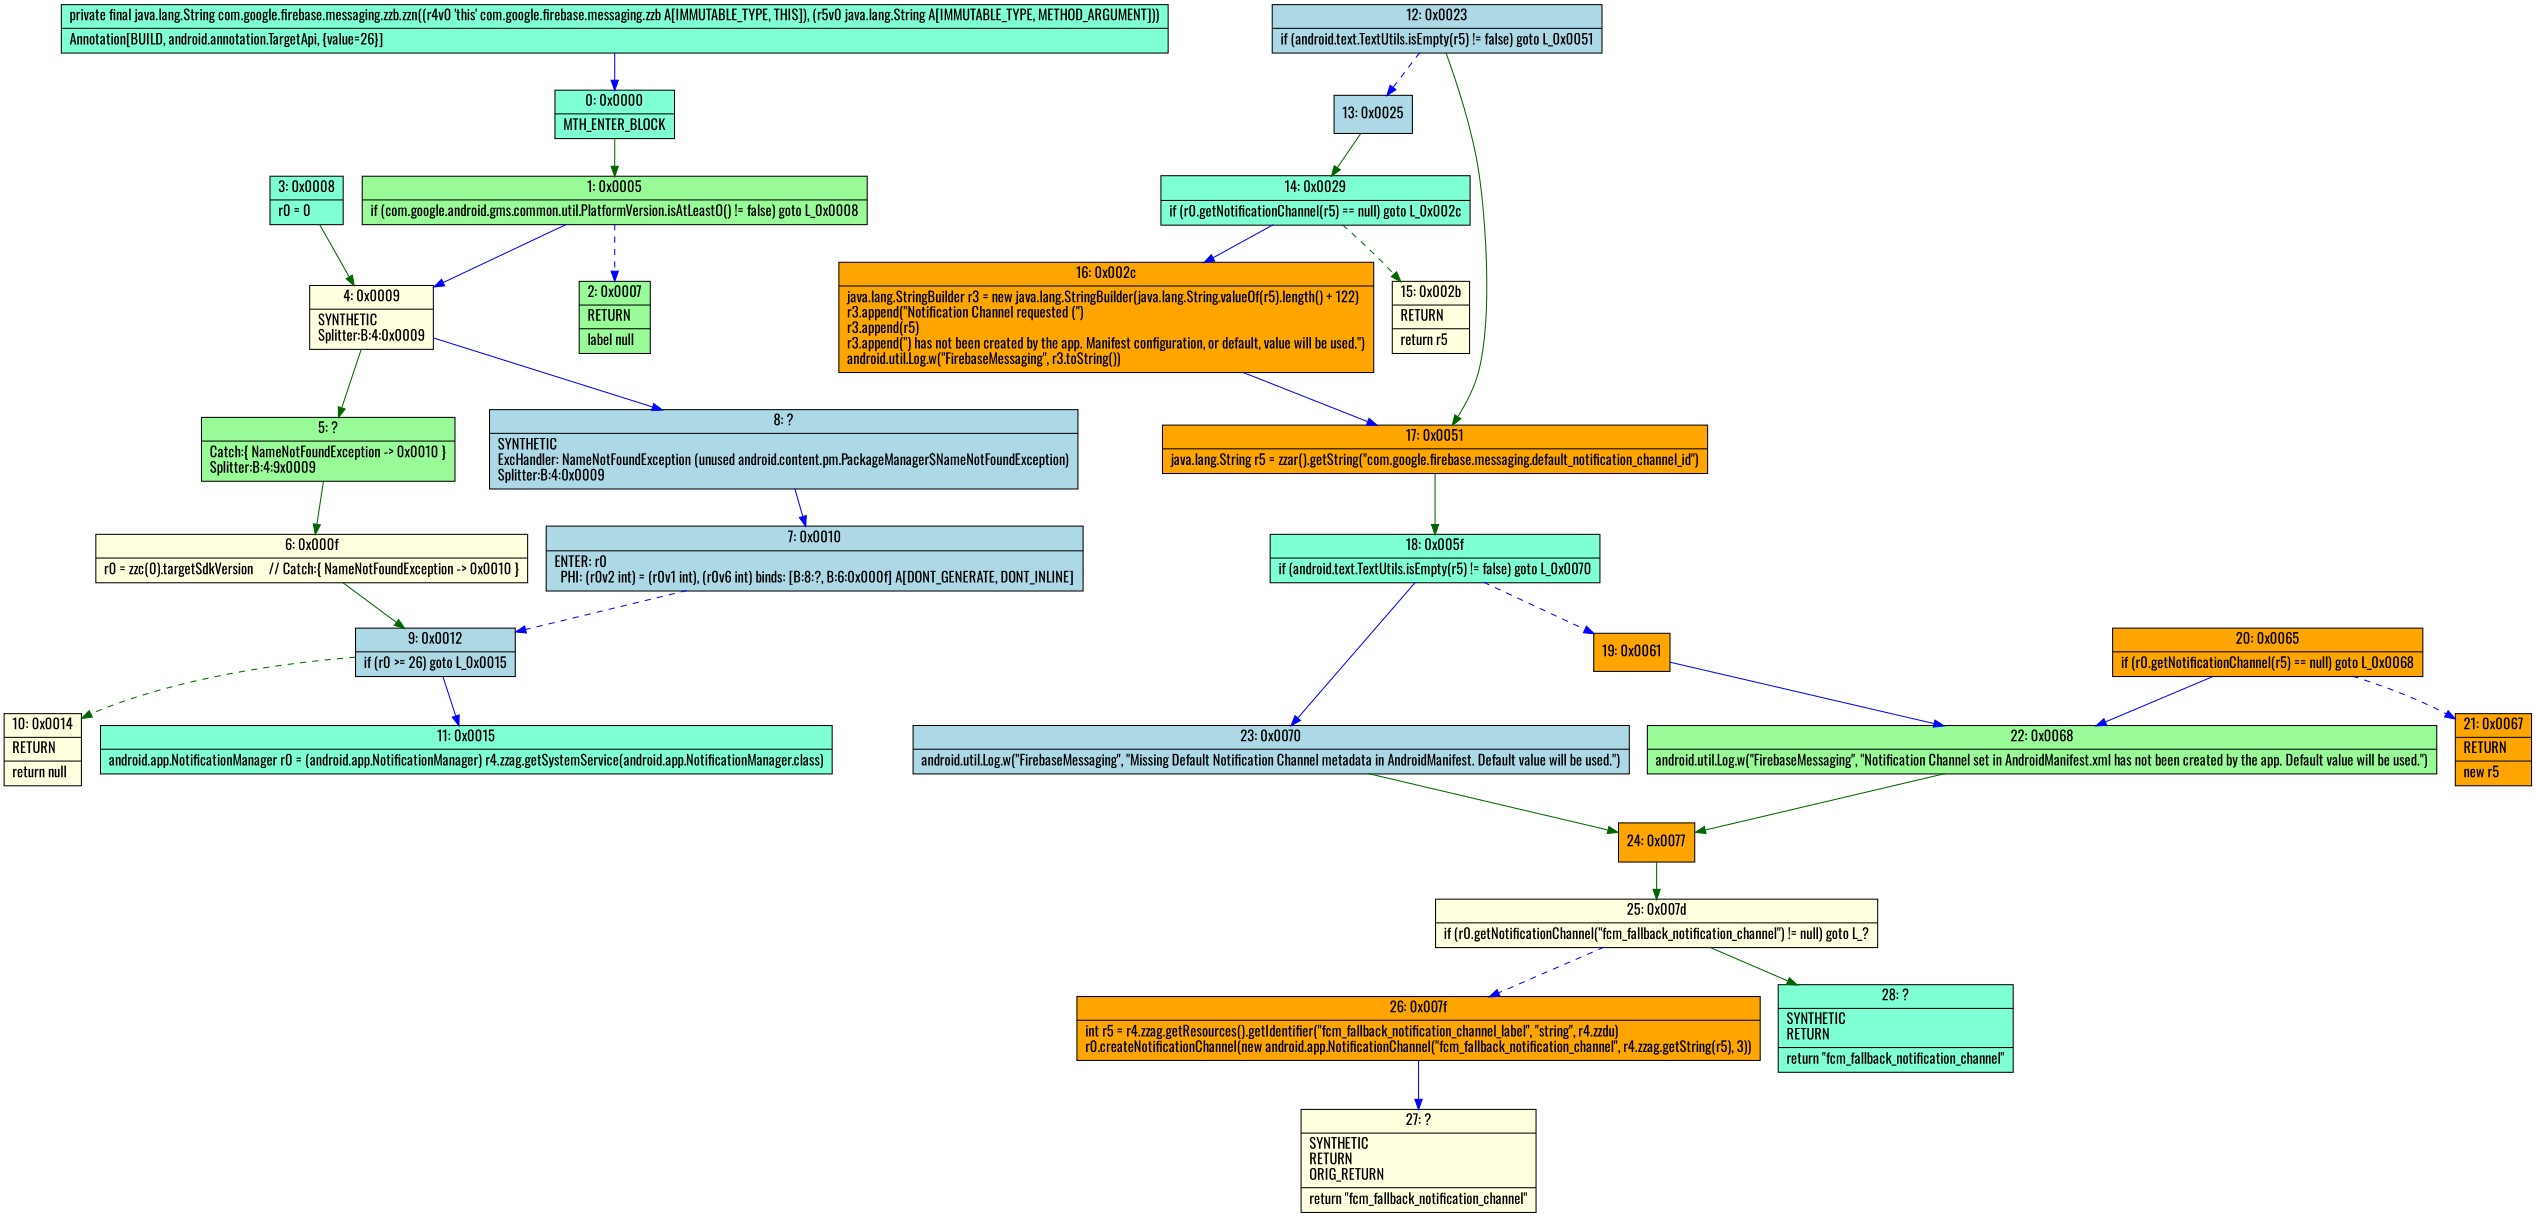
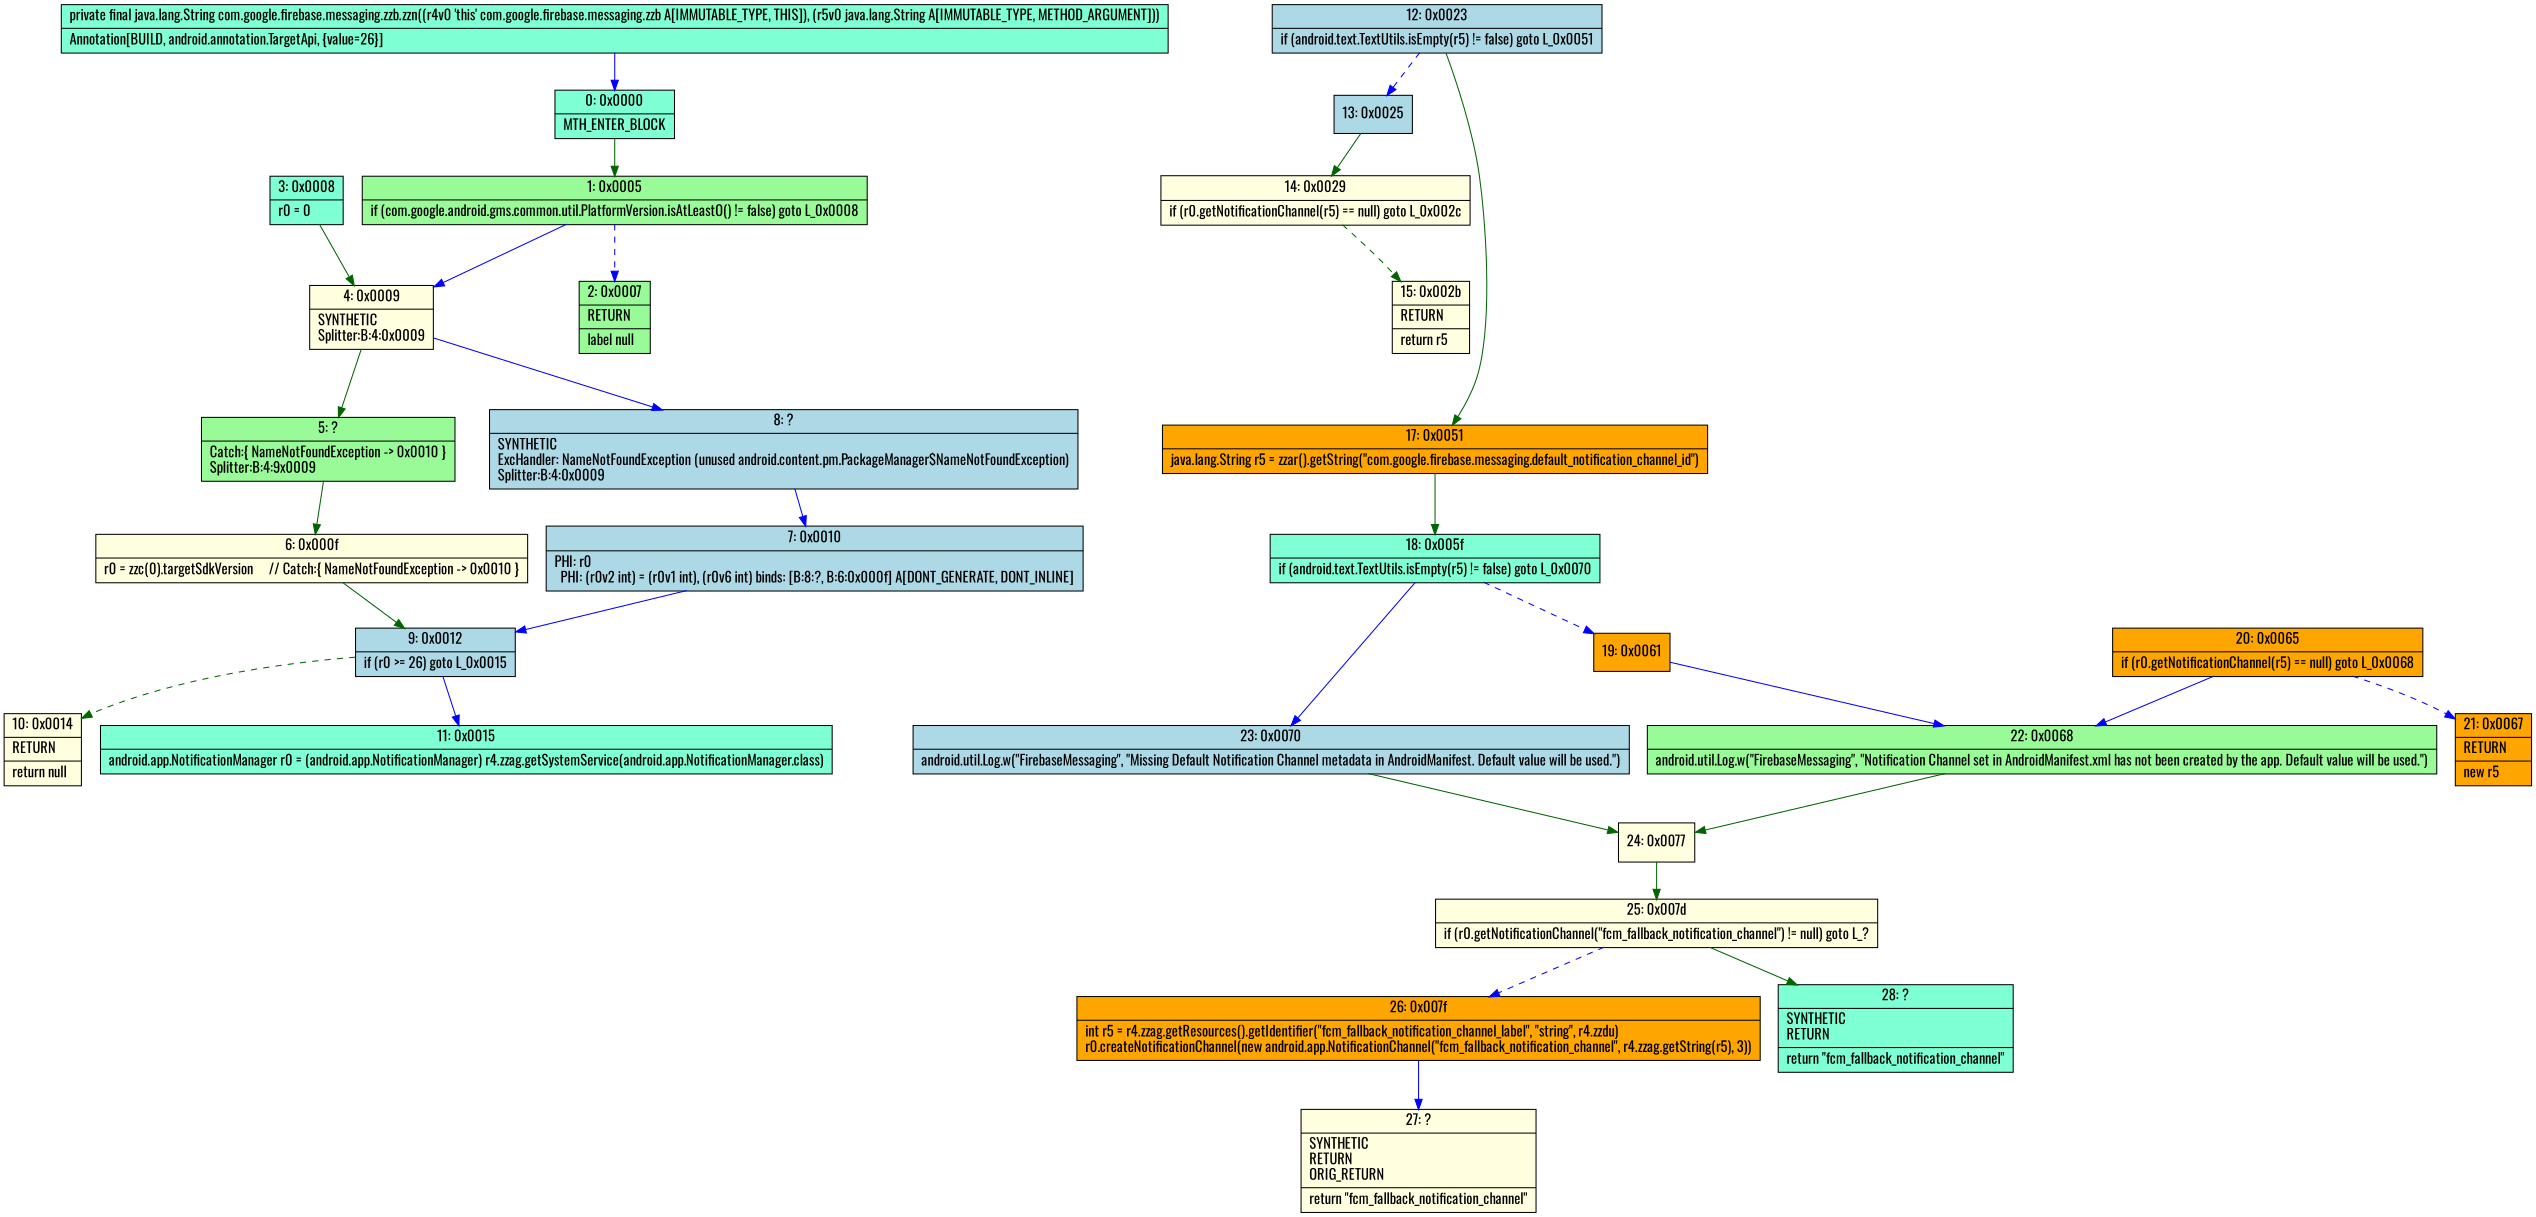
node "14: 0x0029": fillcolor aquamarine -> lightyellow
node "16: 0x002c": removed
node "7: 0x0010": text "ENTER: r0" -> "PHI: r0"
edge "7: 0x0010" -> "9: 0x0012": style dashed -> solid
node "24: 0x0077": fillcolor orange -> lightyellow
